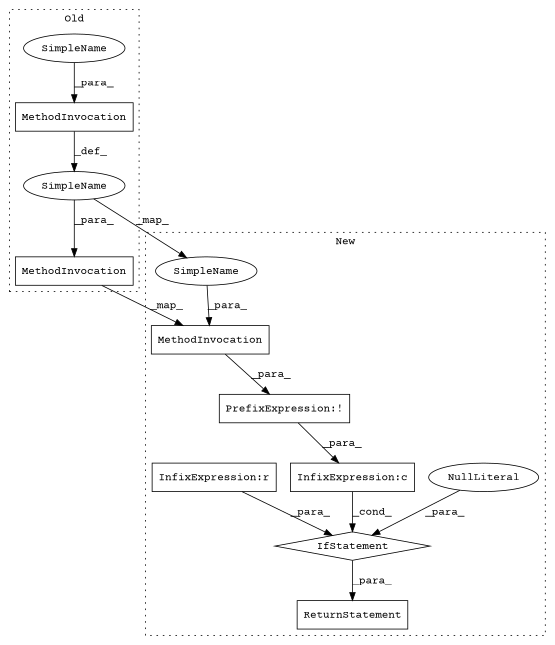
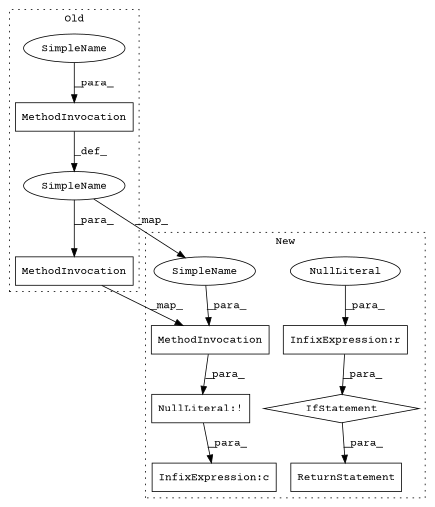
node "PrefixExpression:!": label "PrefixExpression:!" -> "NullLiteral:!"
edge "InfixExpression:c" -> "IfStatement": removed, label "_cond_"
edge "NullLiteral" -> "IfStatement": now "NullLiteral" -> "InfixExpression:r"
